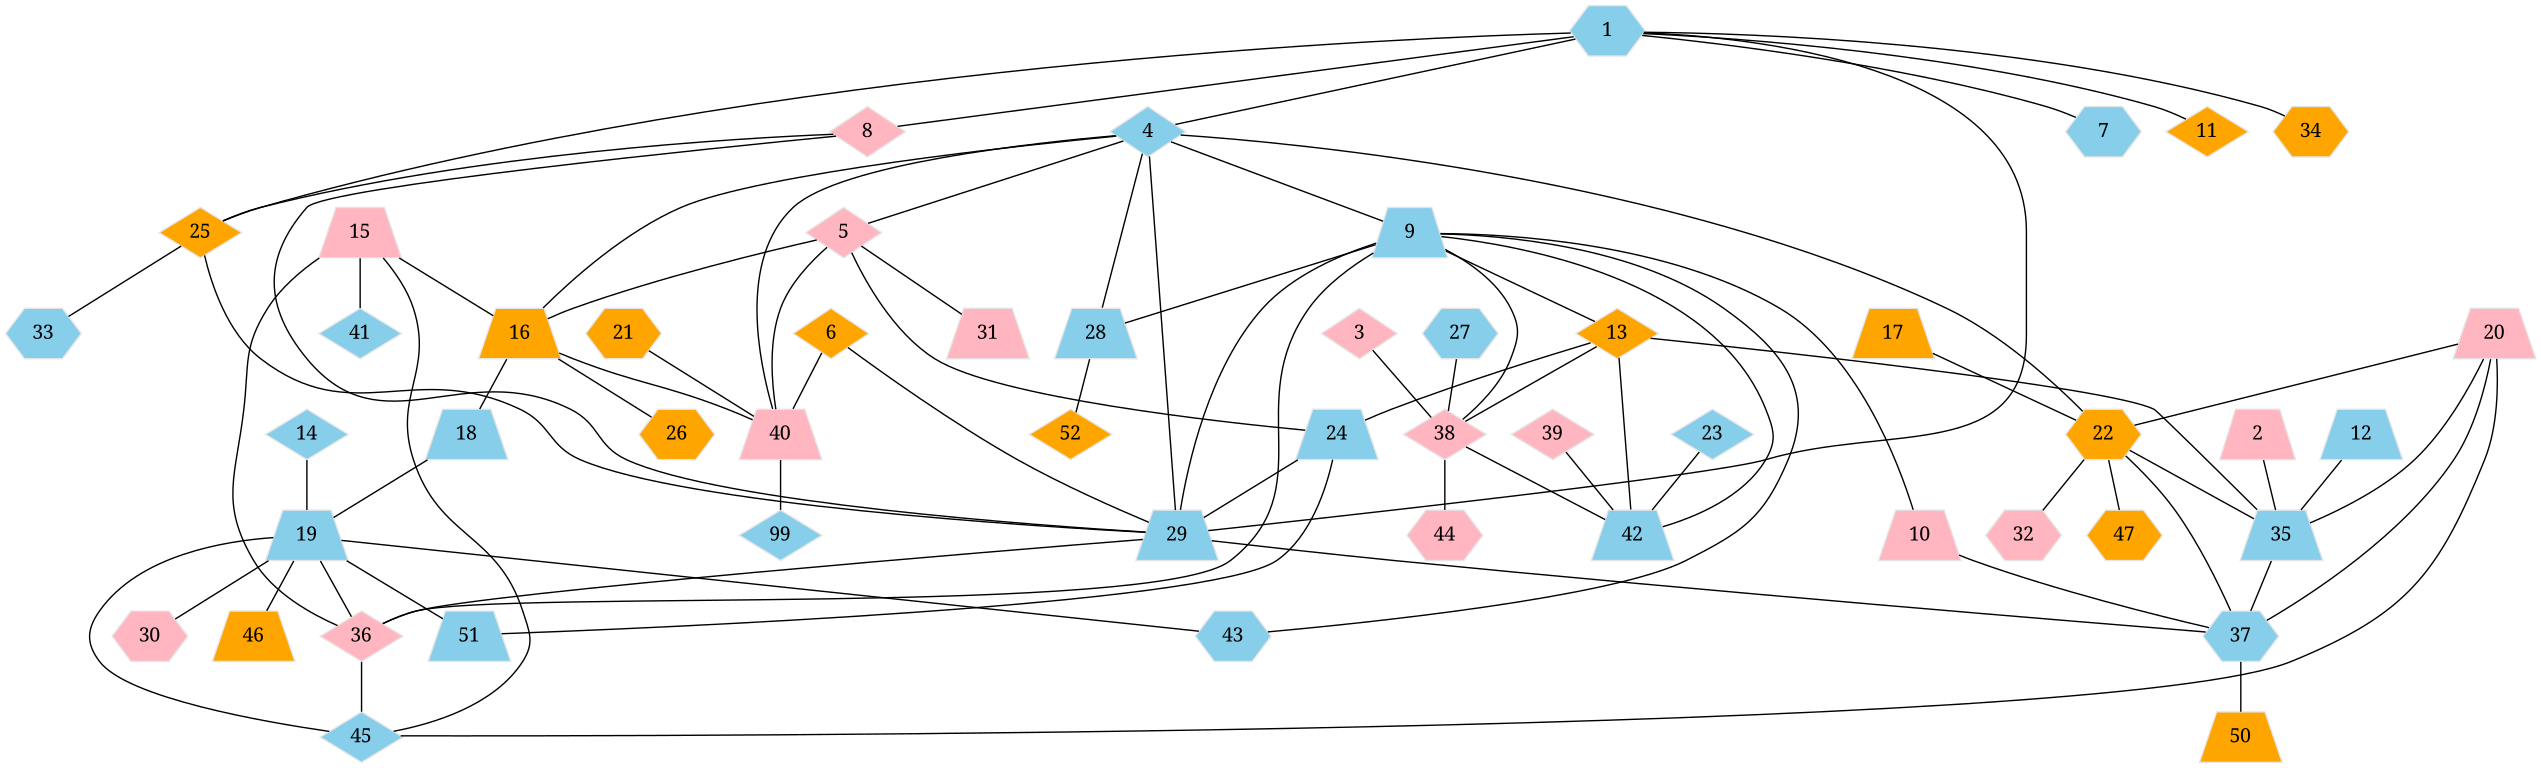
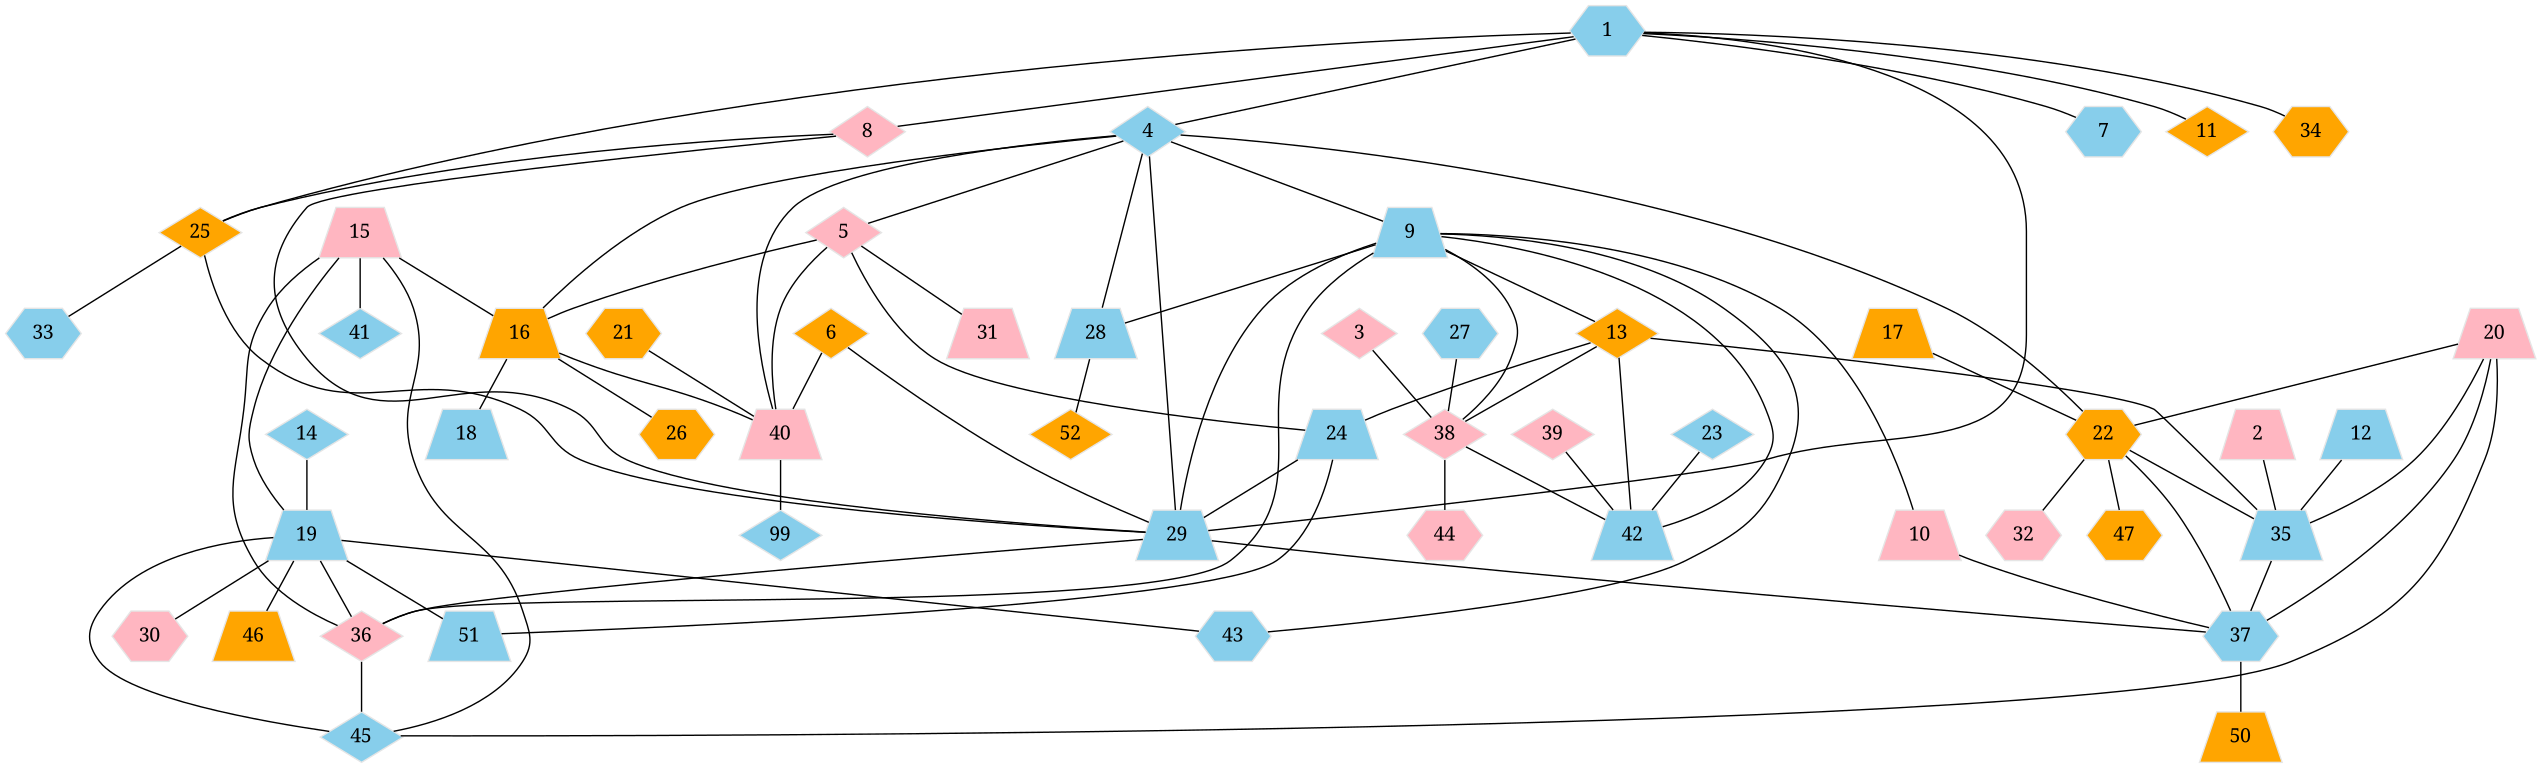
edge "18" -- "19": now "15" -- "19"
